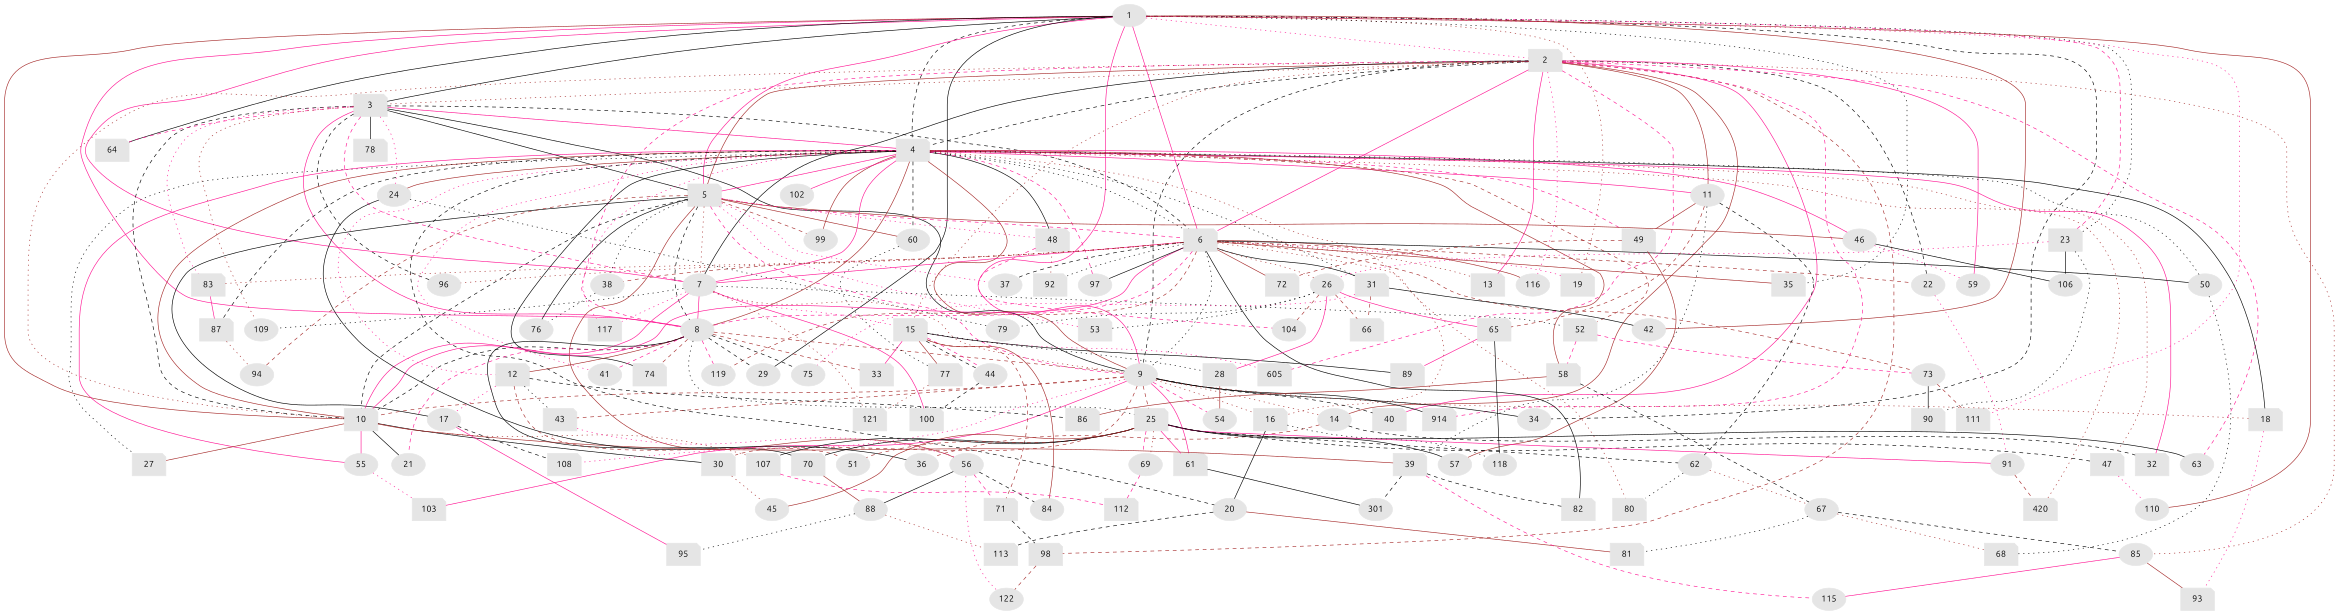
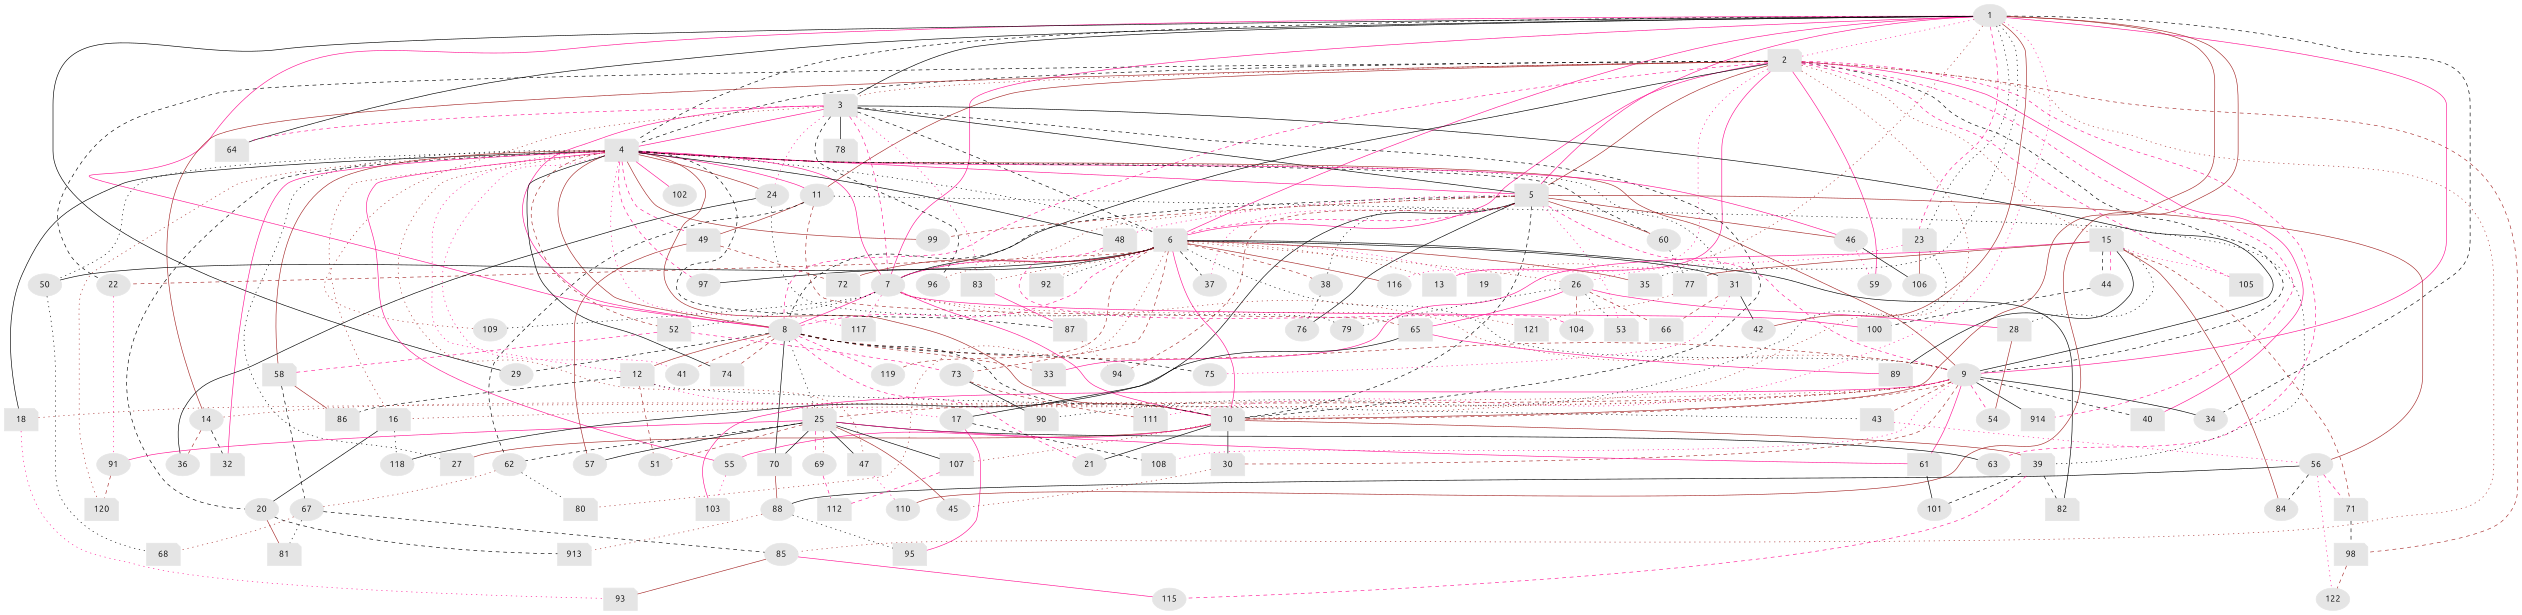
edge "23" -- "106": color black -> brown
edge "7" -- "15": removed
edge "8" -- "41": color deeppink -> brown
node "605": label "605" -> "105"
edge "25" -- "47": style dashed -> solid
node "301": label "301" -> "101"
node "420": label "420" -> "120"
node "113": label "113" -> "913"
